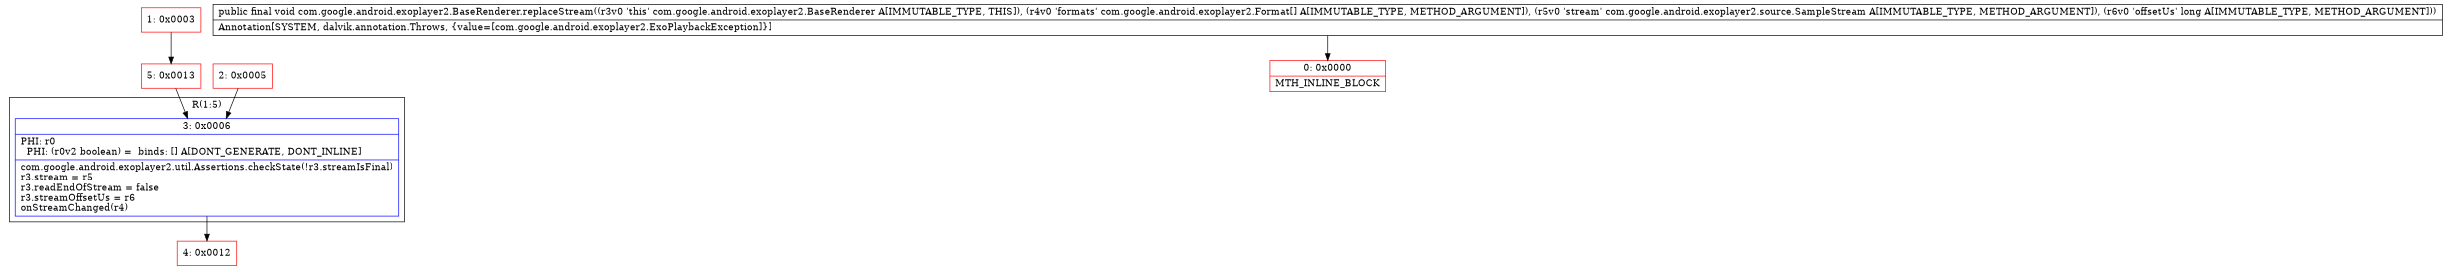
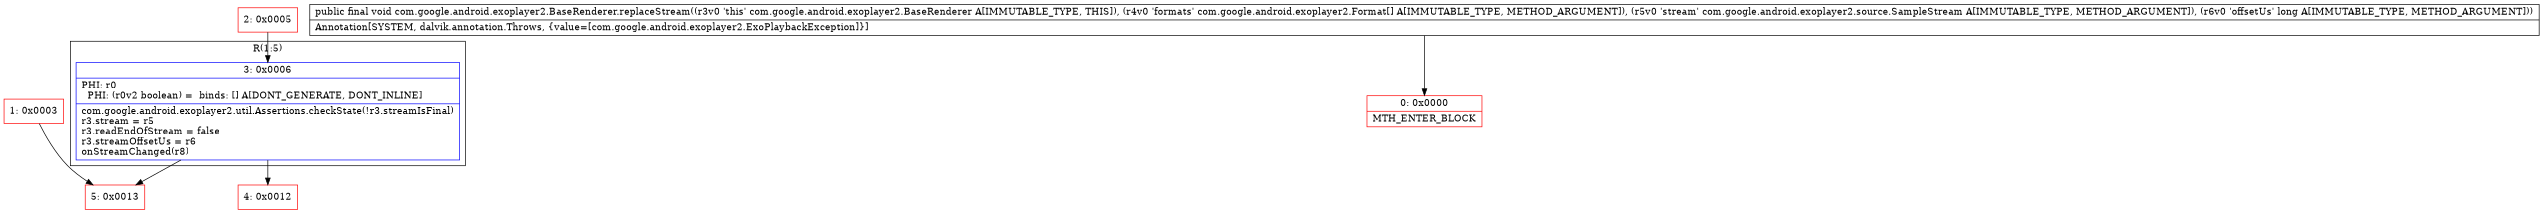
node "0: 0x0000": text "MTH_INLINE_BLOCK" -> "MTH_ENTER_BLOCK"
edge "5: 0x0013" -> "3: 0x0006": reversed
node "3: 0x0006": text "onStreamChanged(r4)" -> "onStreamChanged(r8)"
